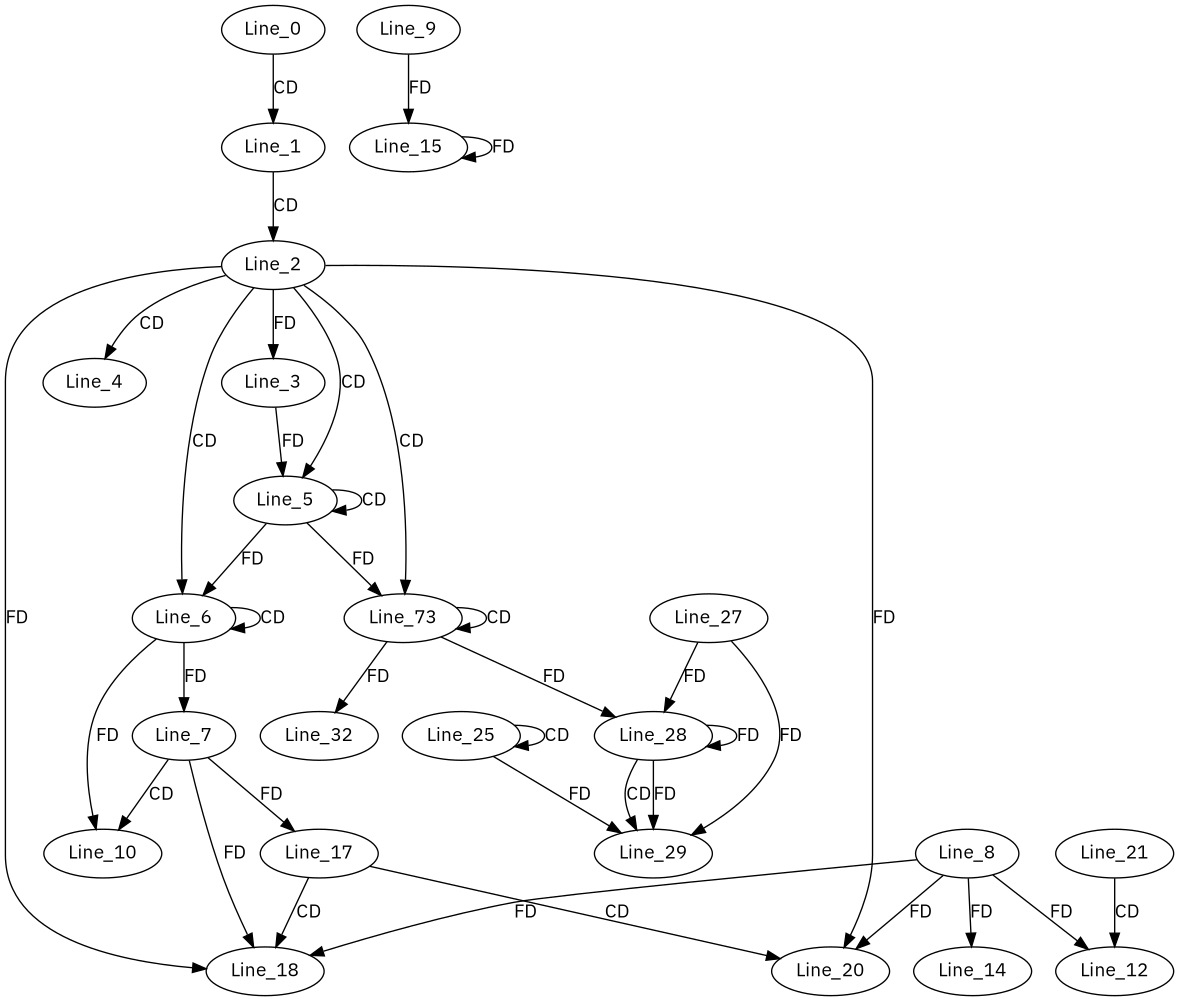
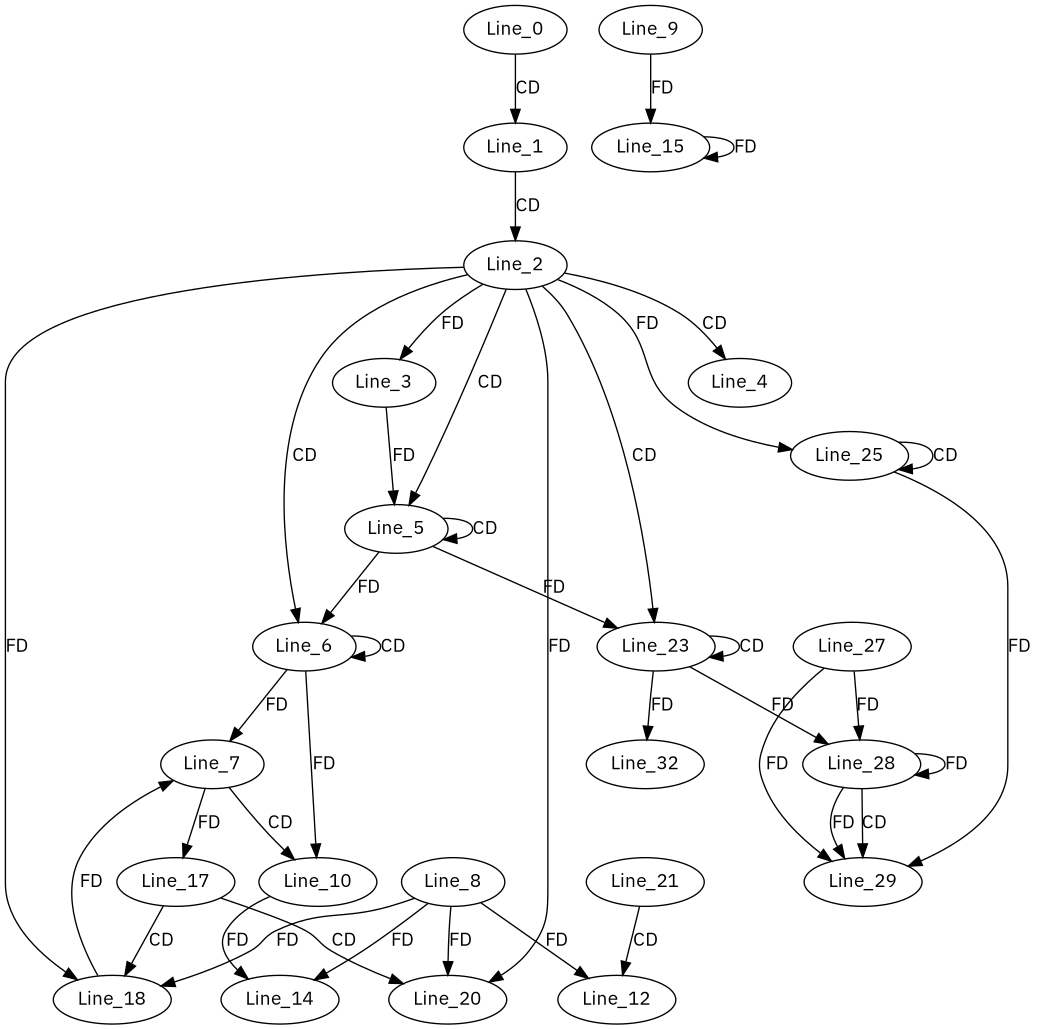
edge "Line_2" -> "Line_25": added, label "FD"
node "Line_73": label "Line_73" -> "Line_23"
edge "Line_7" -> "Line_18": reversed
edge "Line_10" -> "Line_14": added, label "FD"
